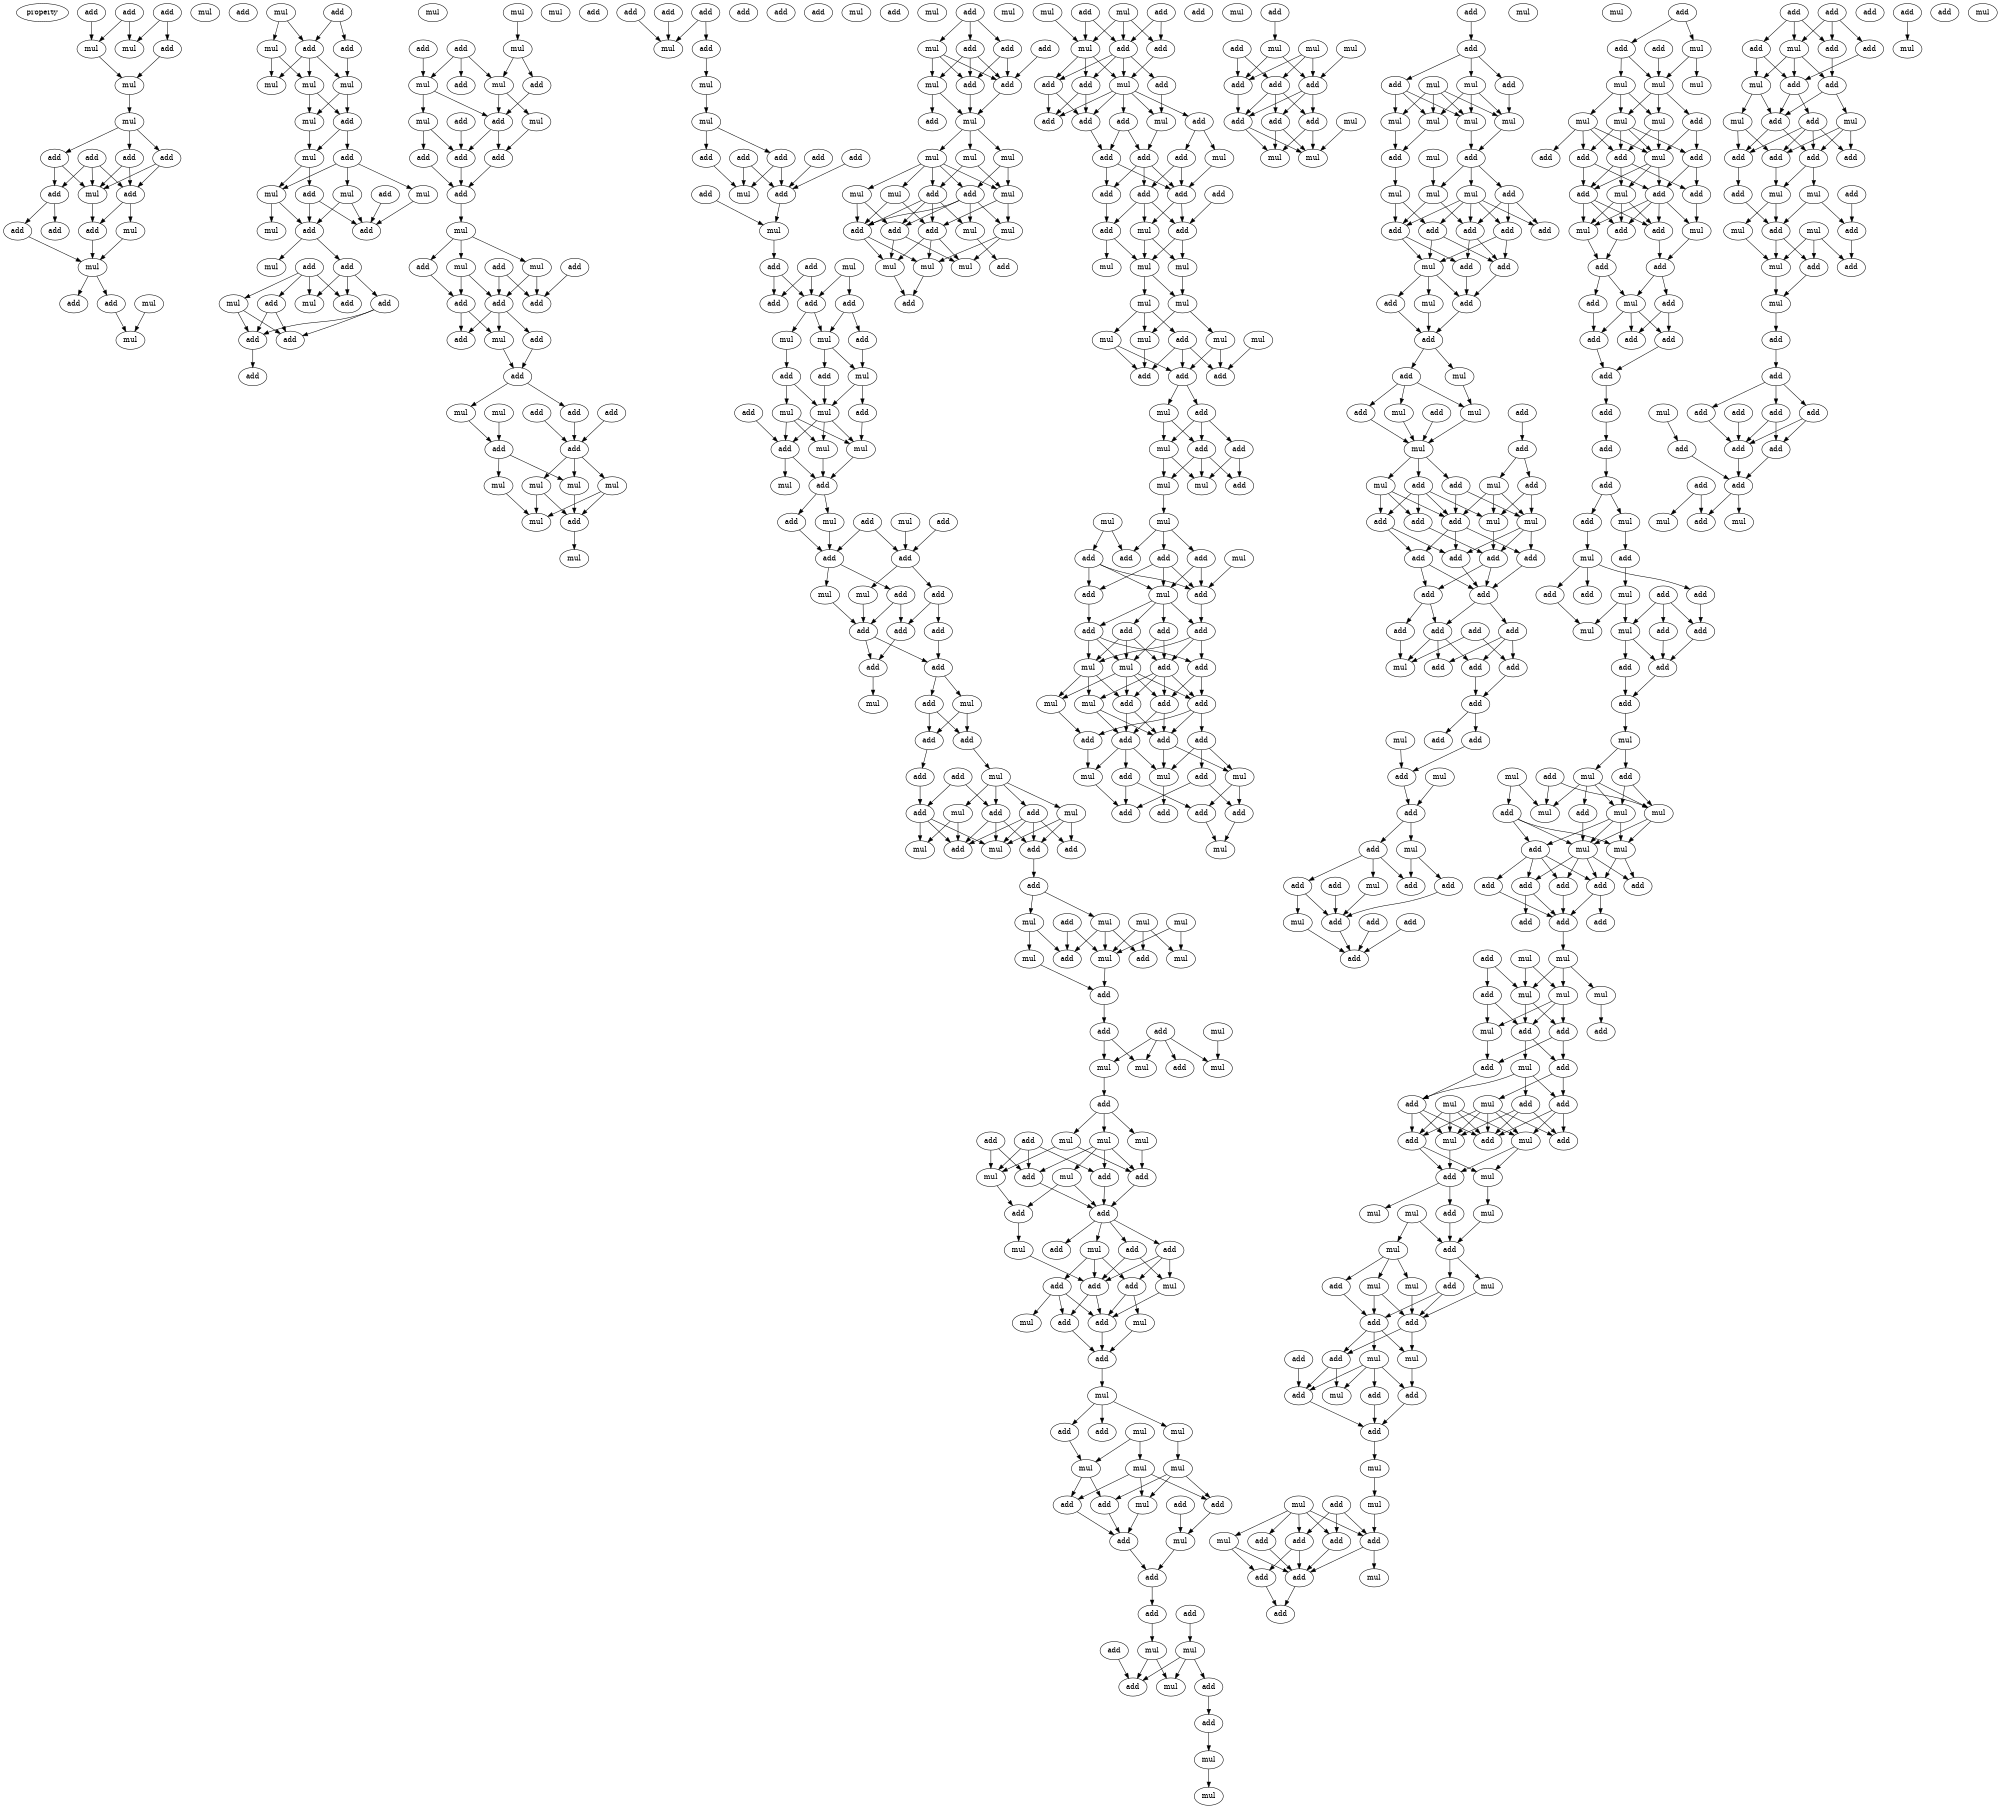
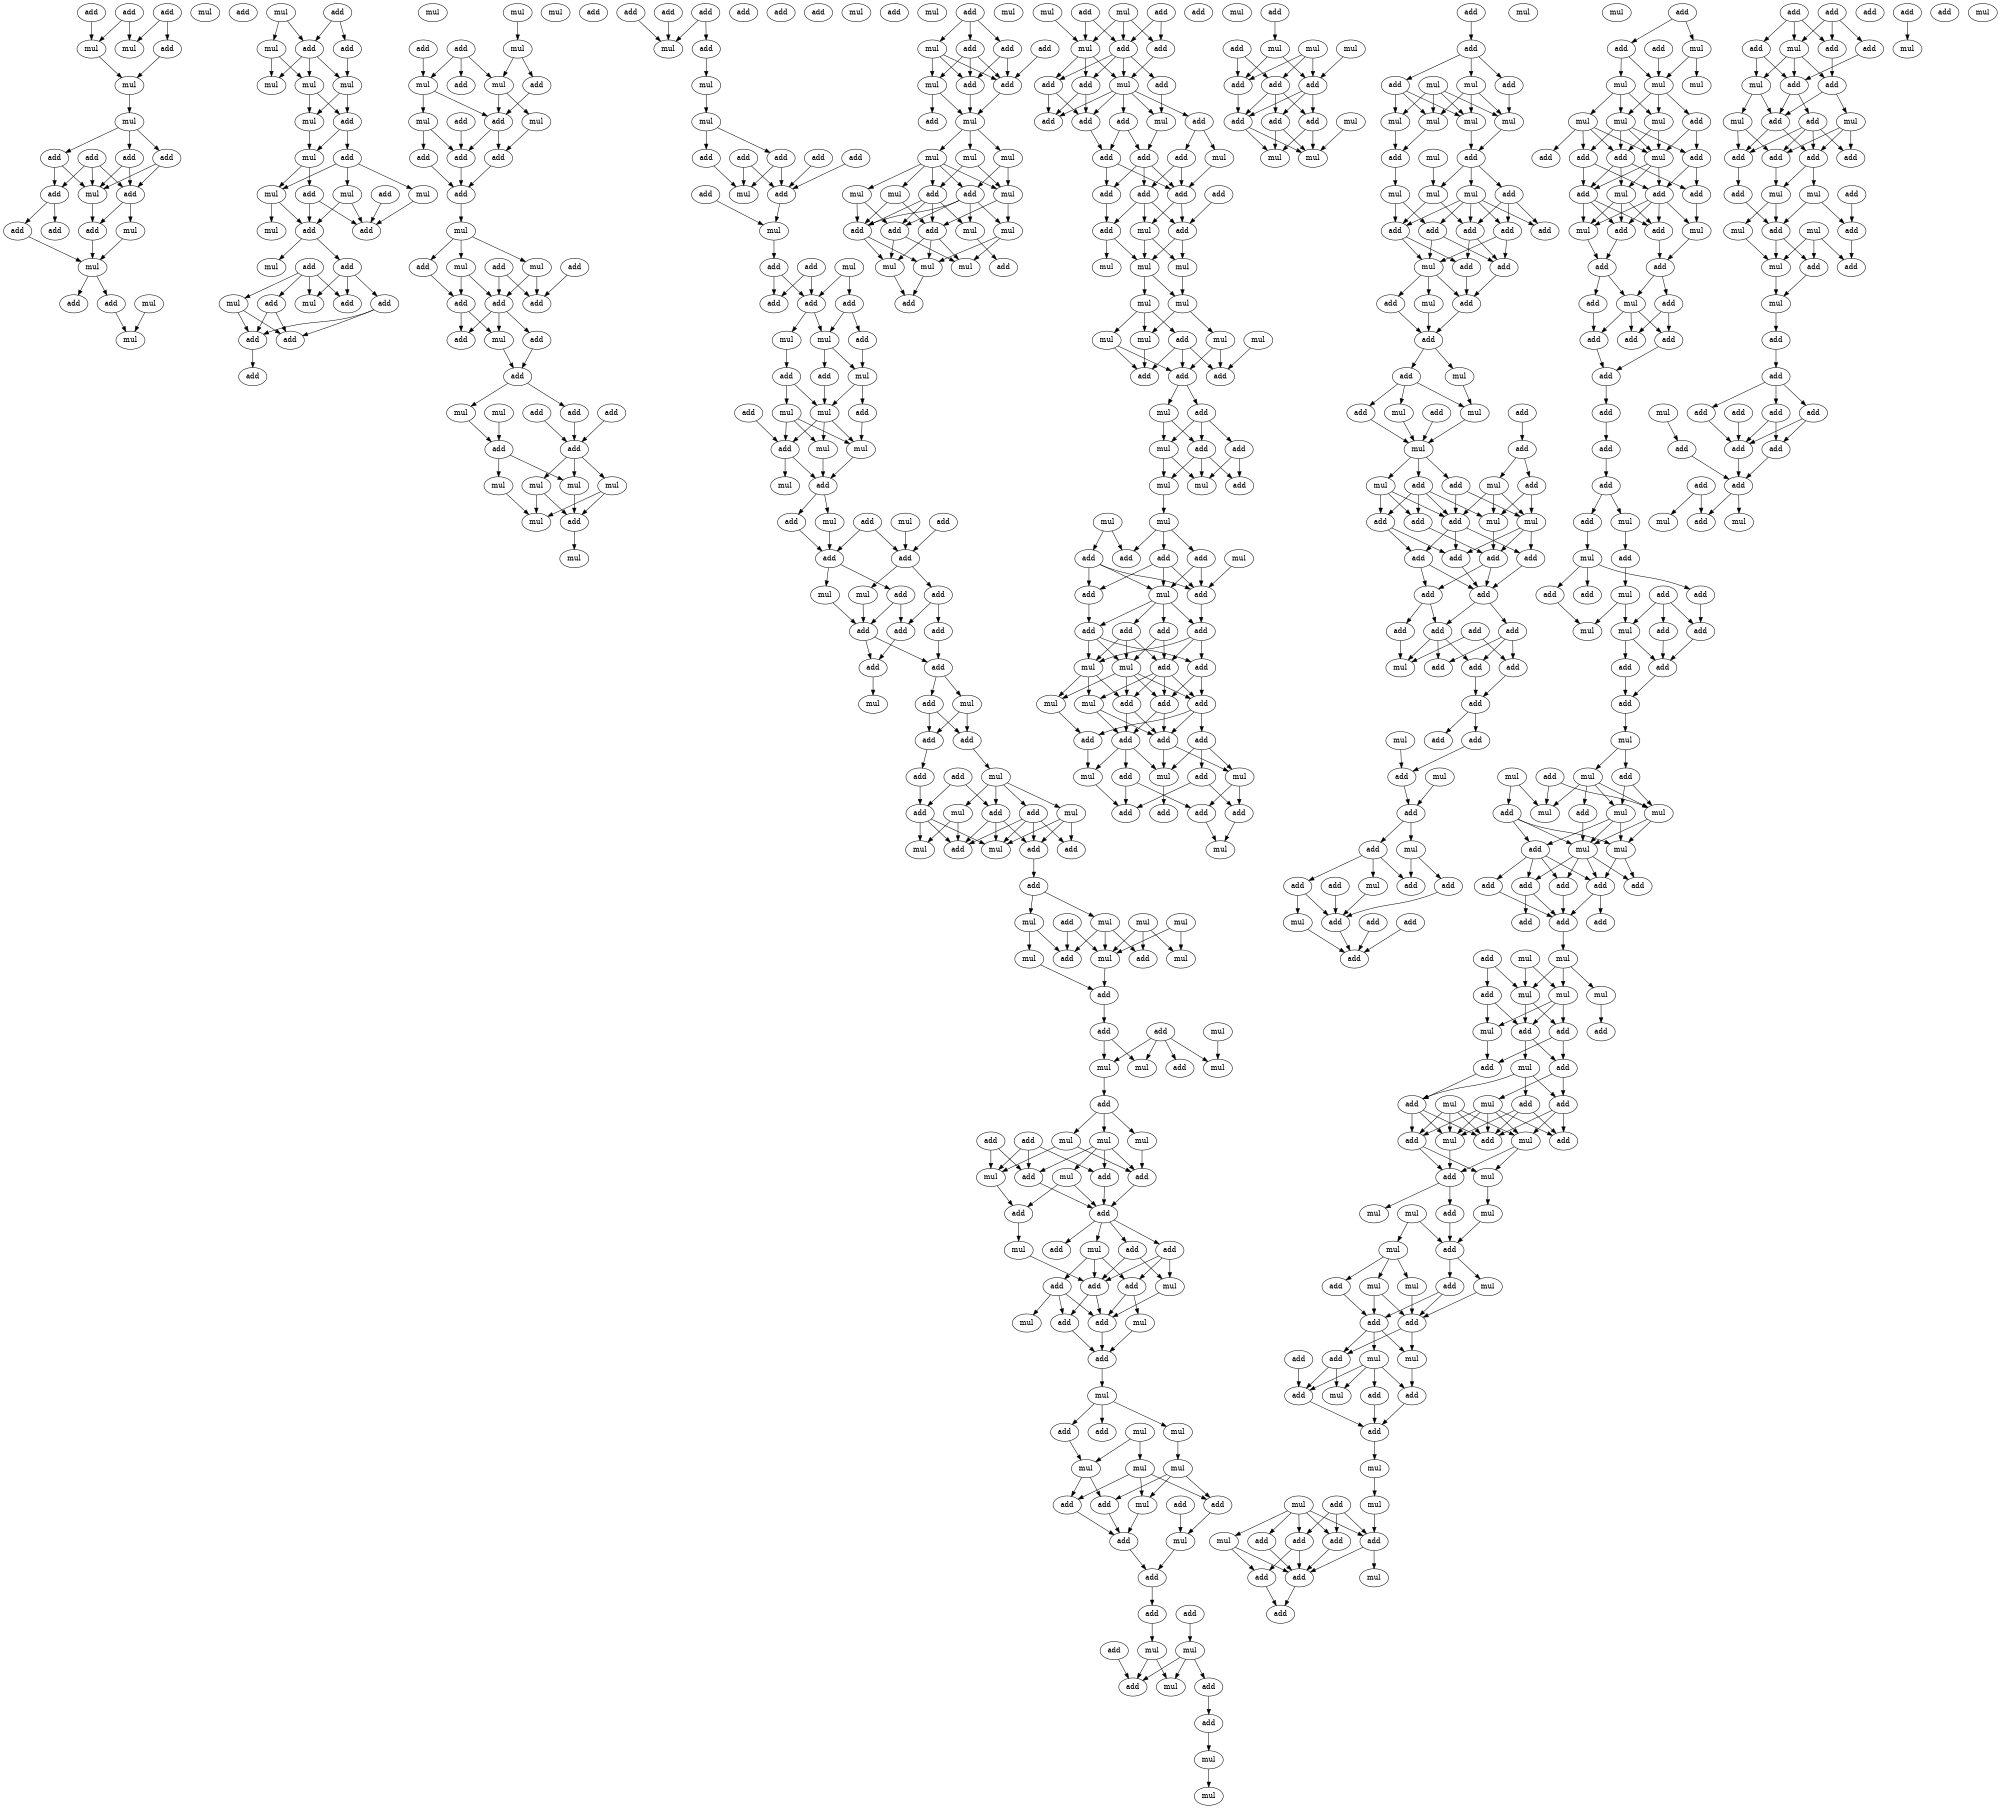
node "property": removed
